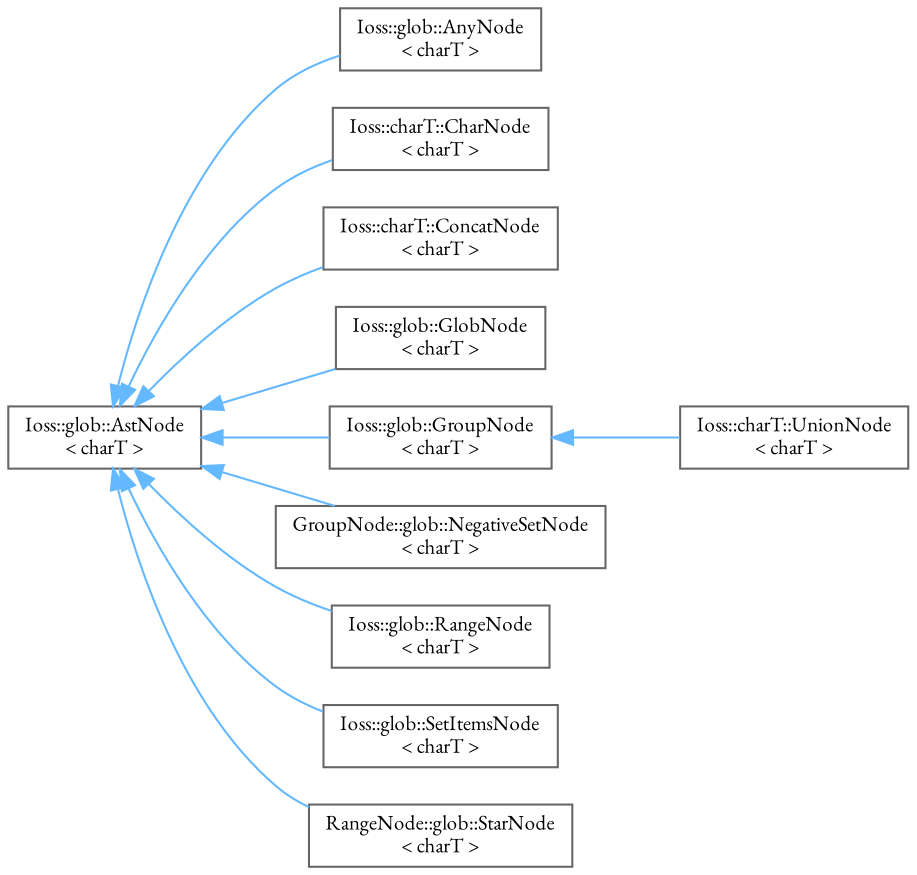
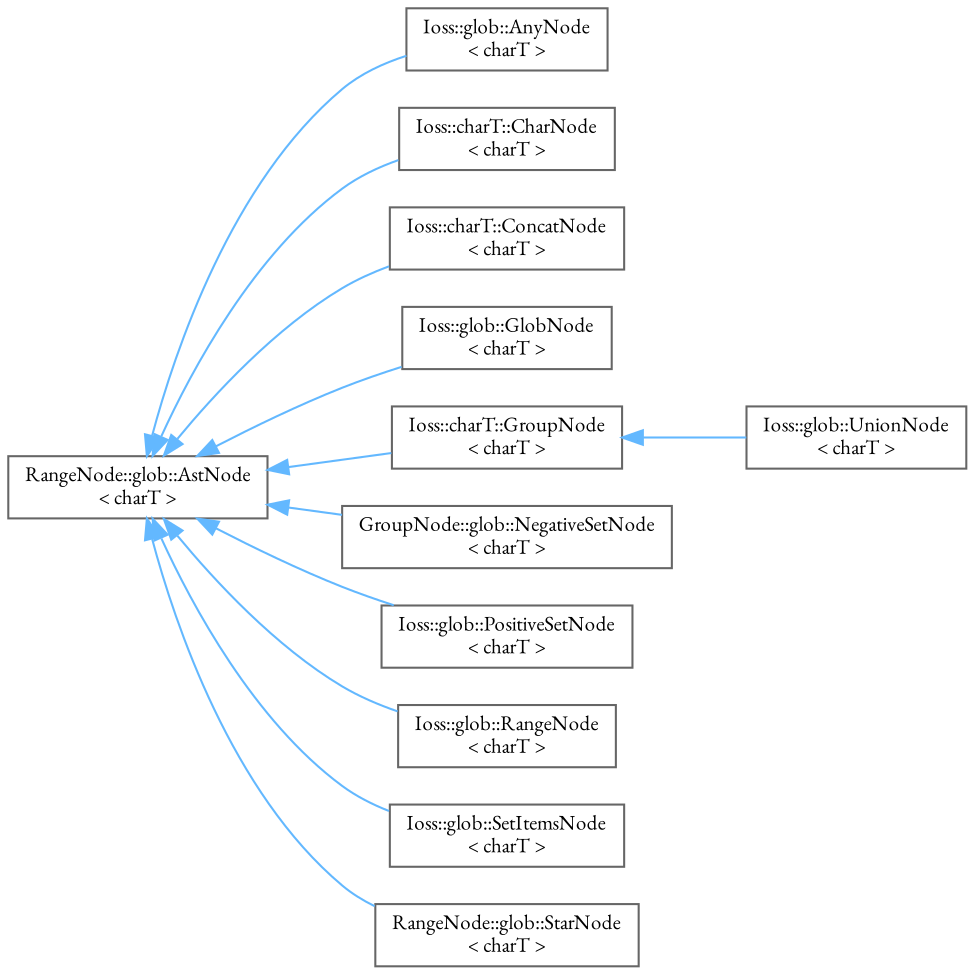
node "Ioss::glob::AstNode < charT >": label "Ioss::glob::AstNode < charT >" -> "RangeNode::glob::AstNode < charT >"
node "Ioss::glob::GroupNode < charT >": label "Ioss::glob::GroupNode < charT >" -> "Ioss::charT::GroupNode < charT >"
node "Ioss::charT::UnionNode < charT >": label "Ioss::charT::UnionNode < charT >" -> "Ioss::glob::UnionNode < charT >"
node "Ioss::glob::PositiveSetNode < charT >": added
